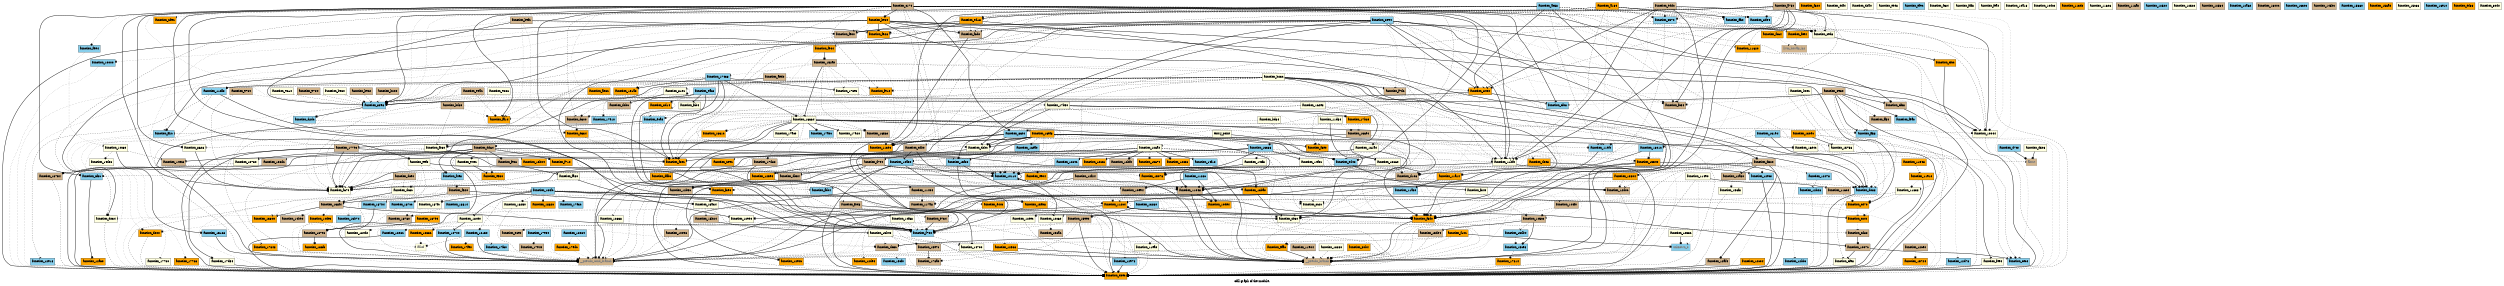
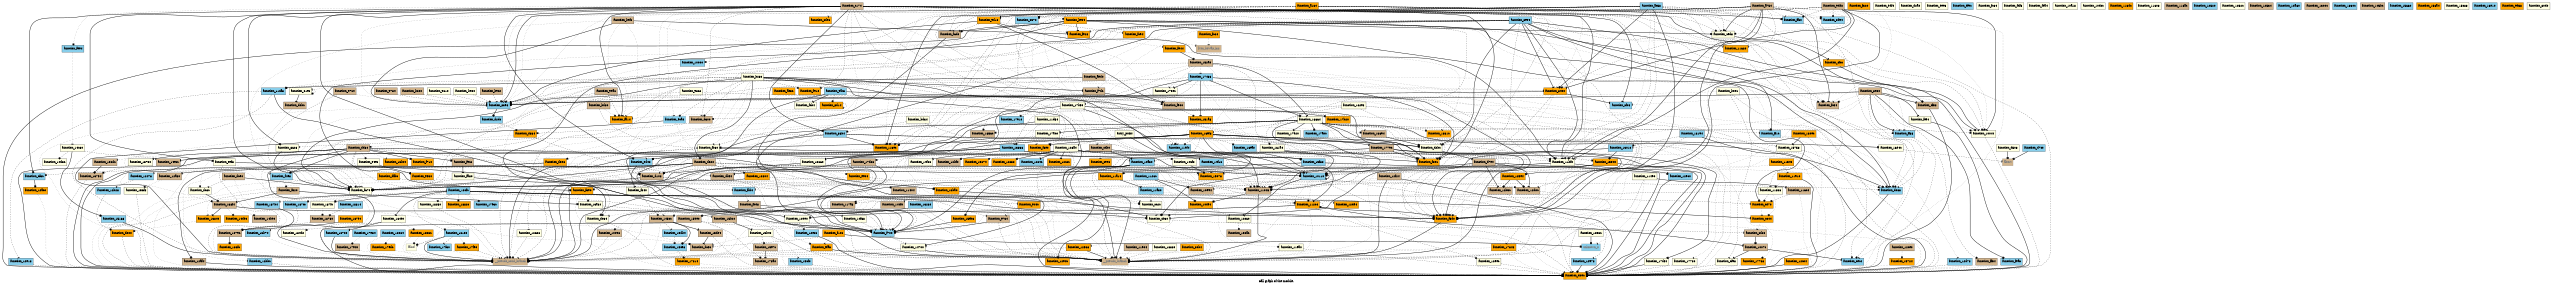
edge "function_c174" -> "function_be84": style bold -> dotted
edge "function_8e94" -> "function_fe00": now "function_f7dc" -> "function_fe00"
edge "function_ac58" -> "function_11bf0": added
node "function_e6e0": removed
